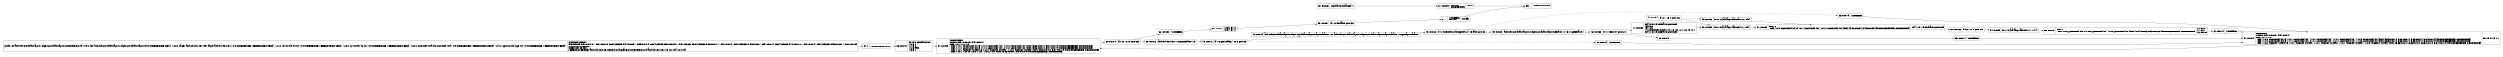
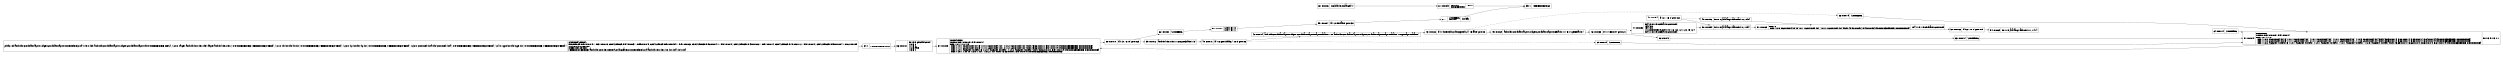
node "35: ?": text "MTH_EXIT_INLINE" -> "MTH_EXIT_BLOCK"
node "55: 0x0075": removed
